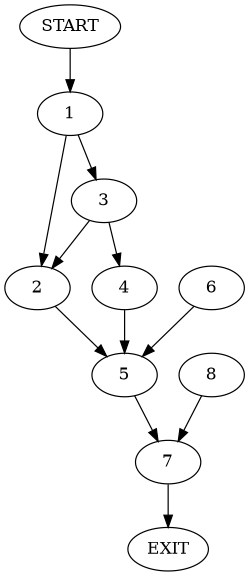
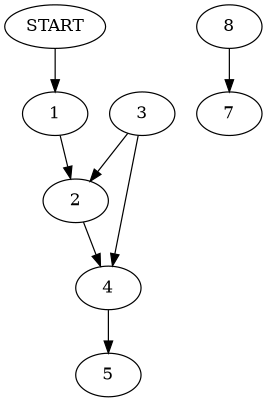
edge "1" -> "3": removed
node "6": removed
edge "2" -> "5": now "2" -> "4"
edge "5" -> "7": removed
node "EXIT": removed
